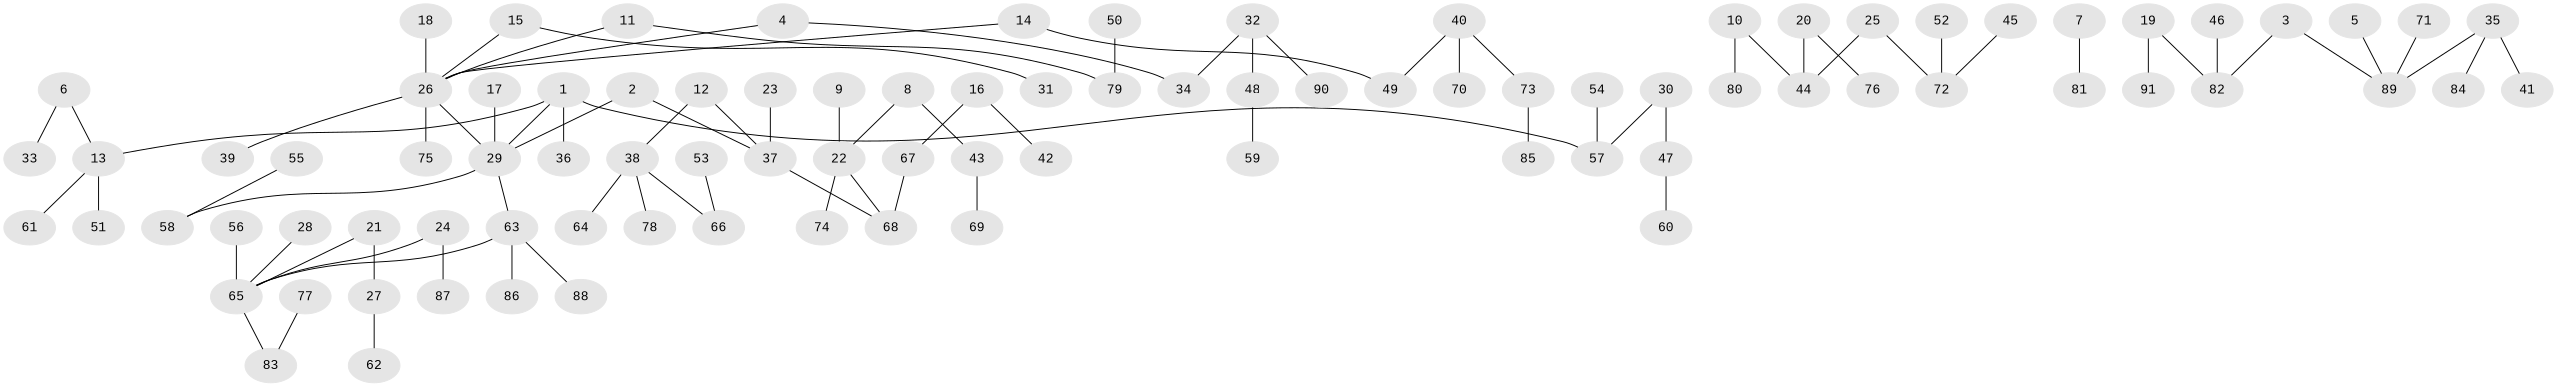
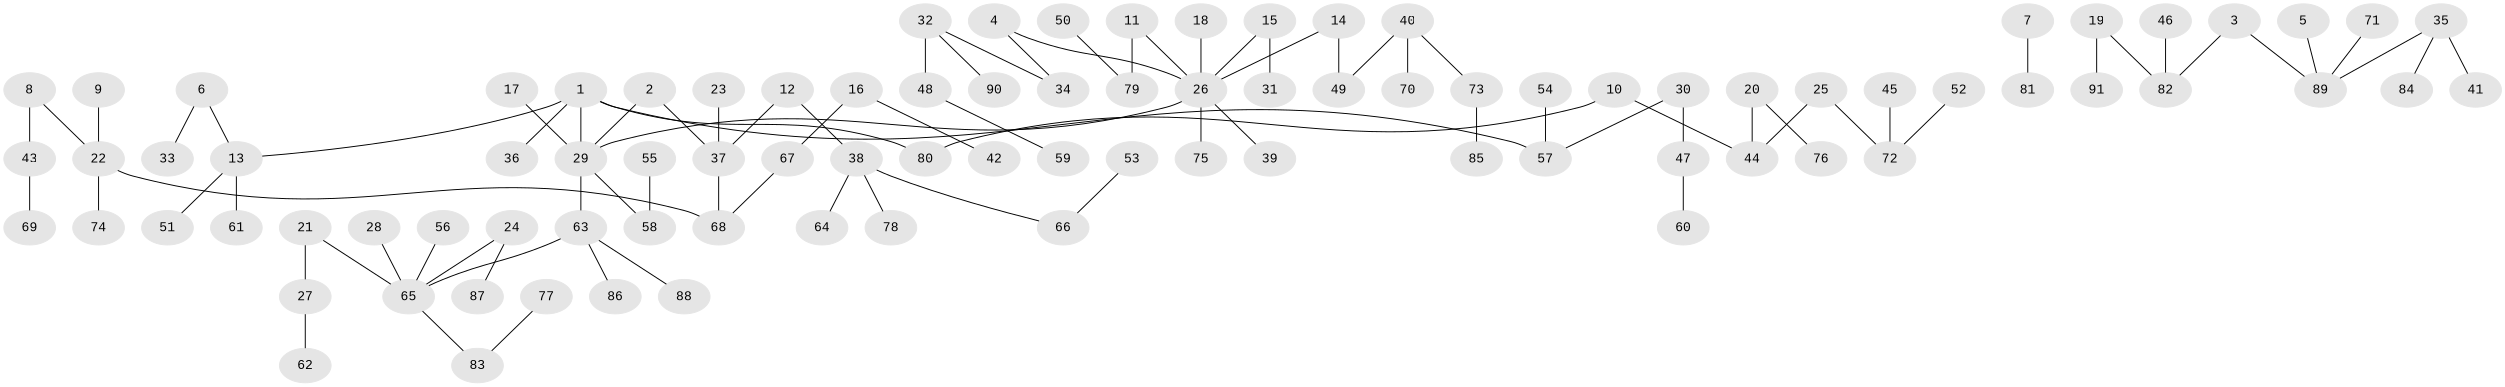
edge "1" -- "80": added
